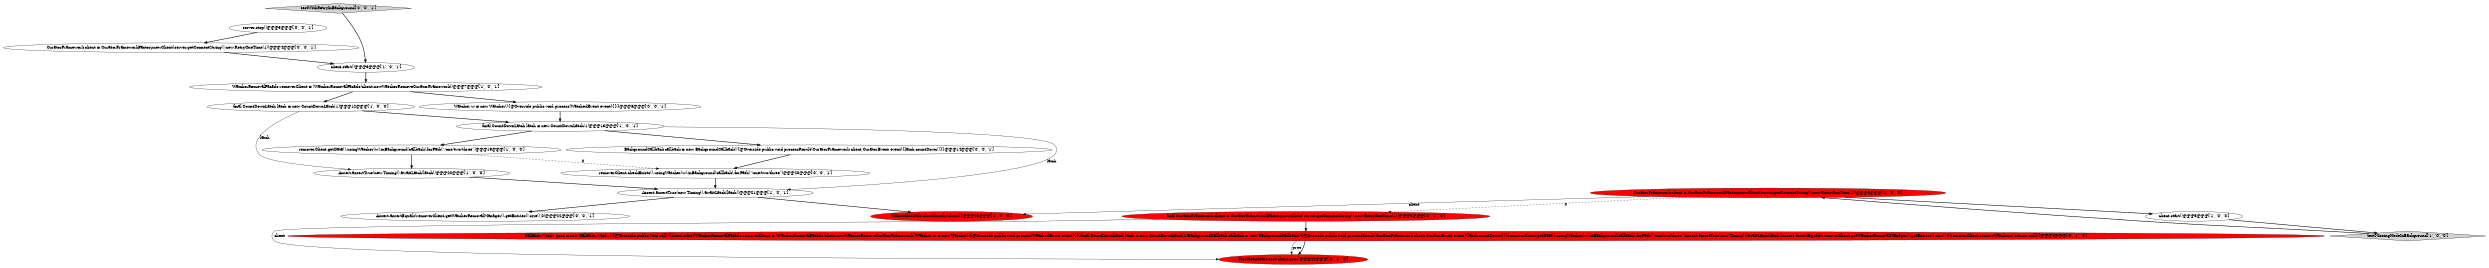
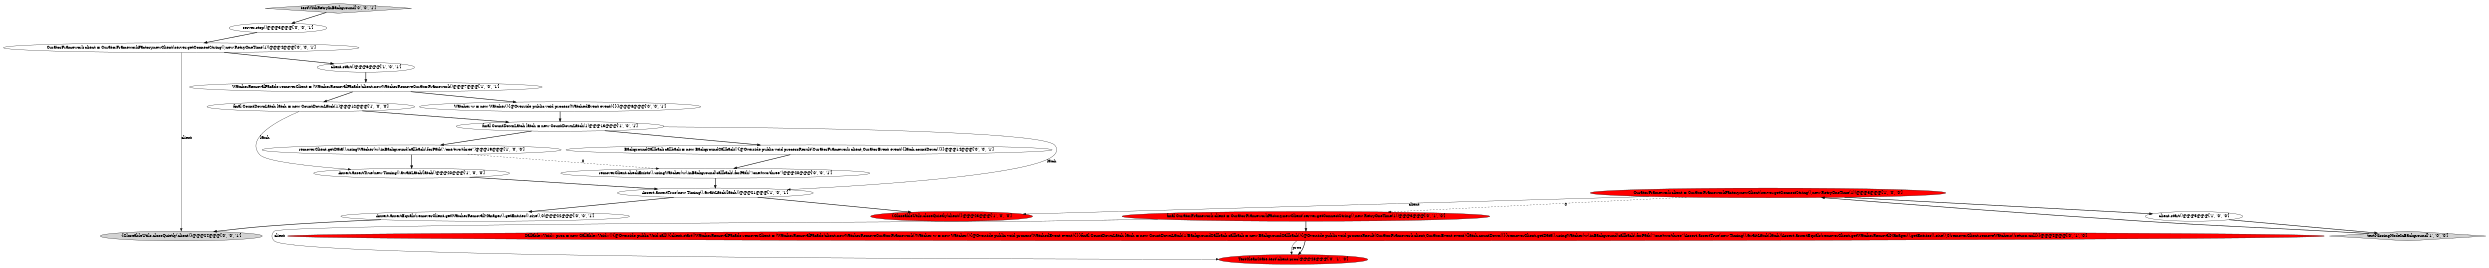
edge "testWithRetryInBackground['0', '0', '1']" -> "client.start()@@@6@@@['1', '0', '1']": now "testWithRetryInBackground['0', '0', '1']" -> "server.stop()@@@3@@@['0', '0', '1']"
node "{CloseableUtils.closeQuietly(client)}@@@24@@@['0', '0', '1']": added
